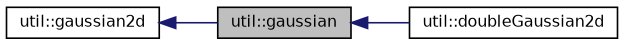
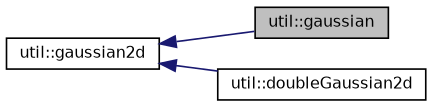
edge "util::doubleGaussian2d" -> "util::gaussian": now "util::doubleGaussian2d" -> "util::gaussian2d"
